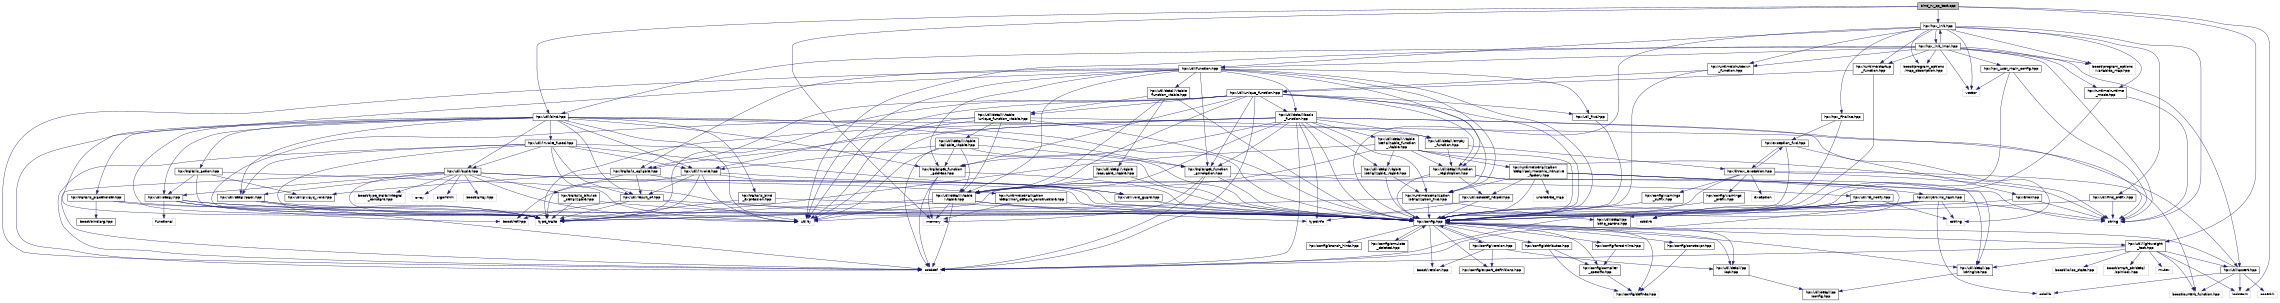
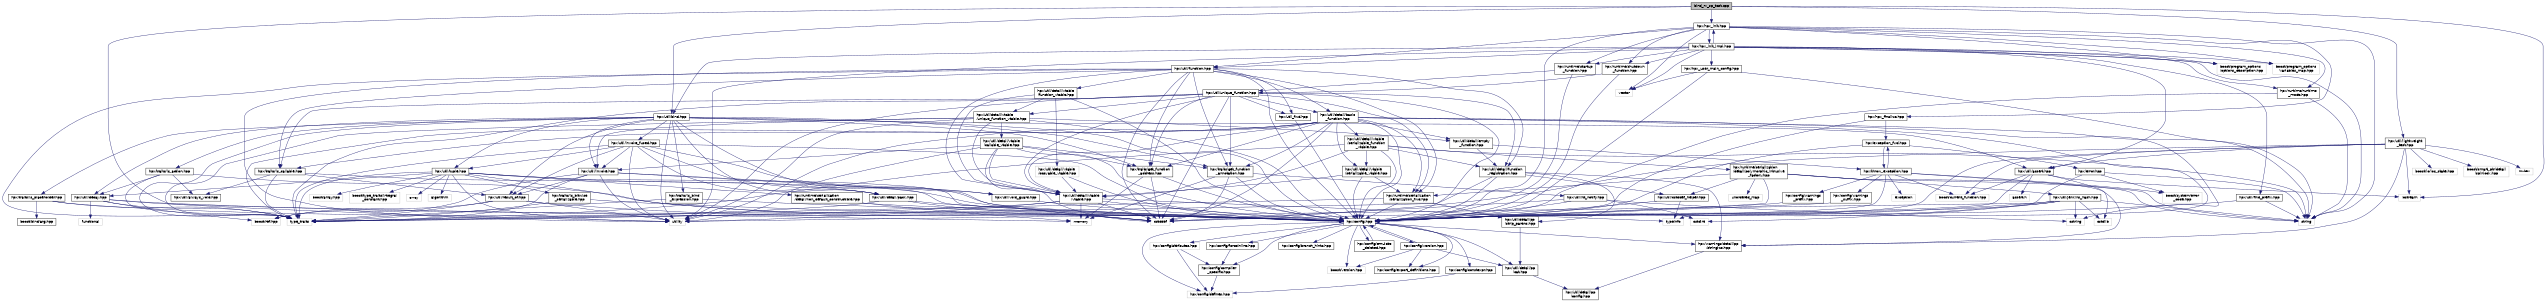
edge "hpx/hpx_init.hpp" -> "hpx/util/find_prefix.hpp": now "hpx/hpx_init_impl.hpp" -> "hpx/util/find_prefix.hpp"
node "boost/program_options /map_description.hpp": label "boost/program_options /map_description.hpp" -> "boost/program_options /options_description.hpp"
node "hpx/util/detail/vtable /copyable_vtable.hpp": color black -> grey75
node "boost/system/error _code.hpp": added
edge "hpx/config.hpp" -> "hpx/util/lightweight _test.hpp": reversed
node "hpx/config/attributes.hpp": color black -> grey75
node "hpx/util/detail/pp /stringize.hpp": label "hpx/util/detail/pp /stringize.hpp" -> "hpx/warnings/detail/pp /stringize.hpp"
